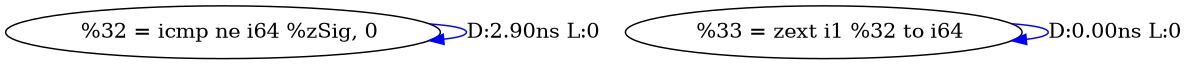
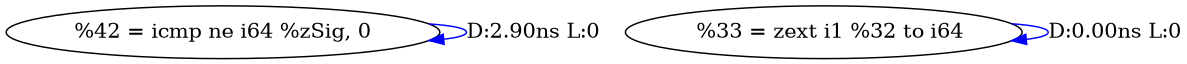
node "%32 = icmp ne i64 %zSig, 0": label "%32 = icmp ne i64 %zSig, 0" -> "%42 = icmp ne i64 %zSig, 0"
